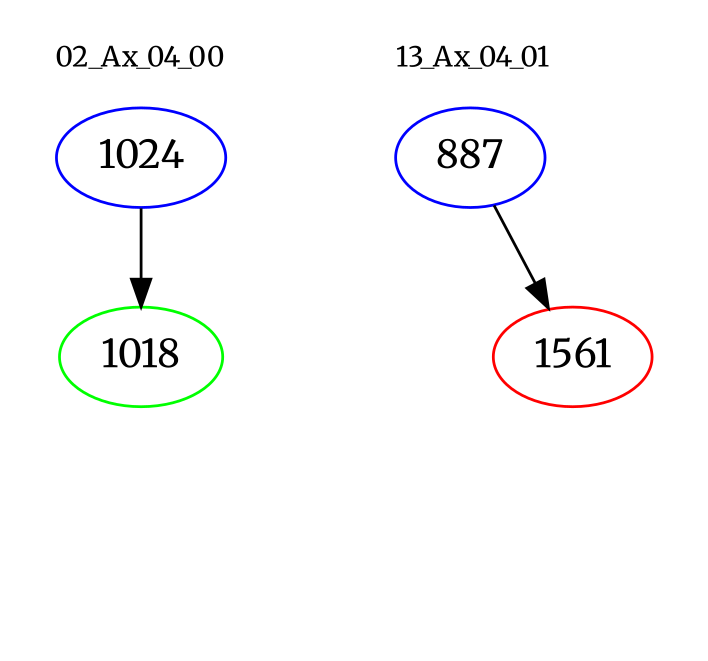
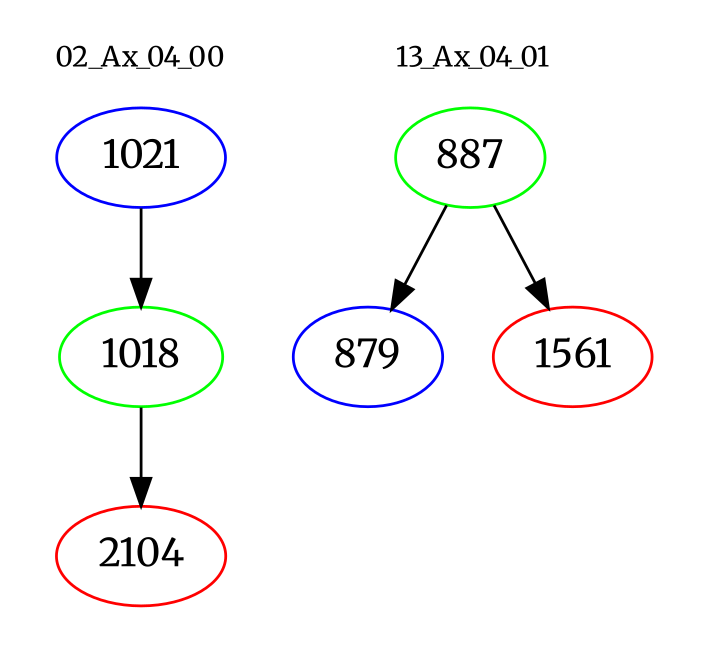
node "1024": label "1024" -> "1021"
node "887": color blue -> green
node "879": added
node "2104": added
